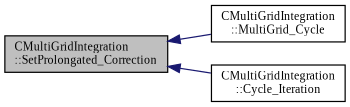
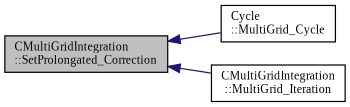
node "CMultiGridIntegration ::MultiGrid_Cycle": label "CMultiGridIntegration ::MultiGrid_Cycle" -> "Cycle ::MultiGrid_Cycle"
node "CMultiGridIntegration ::Cycle_Iteration": label "CMultiGridIntegration ::Cycle_Iteration" -> "CMultiGridIntegration ::MultiGrid_Iteration"
